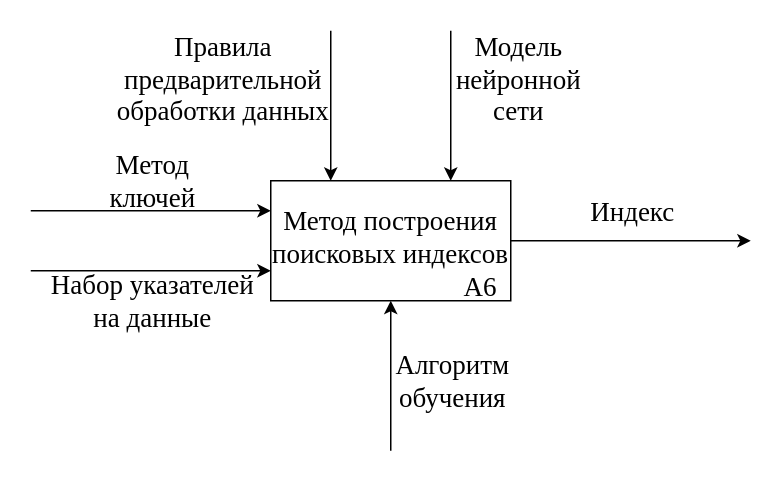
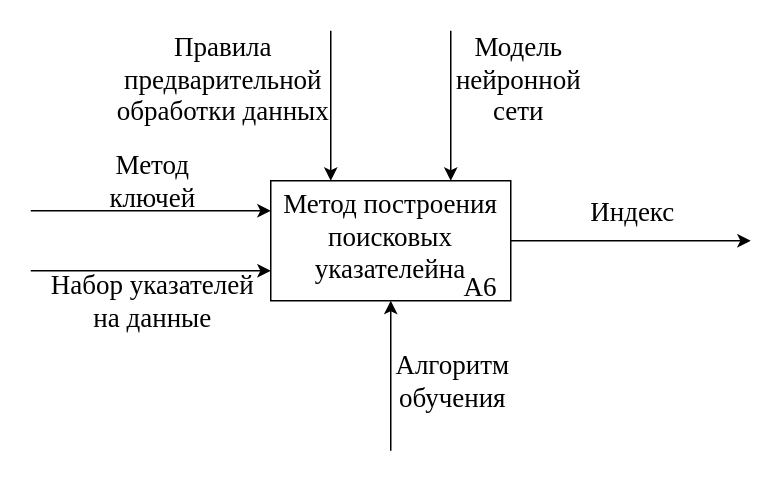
node "Метод построения поисковых индексов": label "Метод построения поисковых индексов" -> "Метод построения поисковых указателейна"
